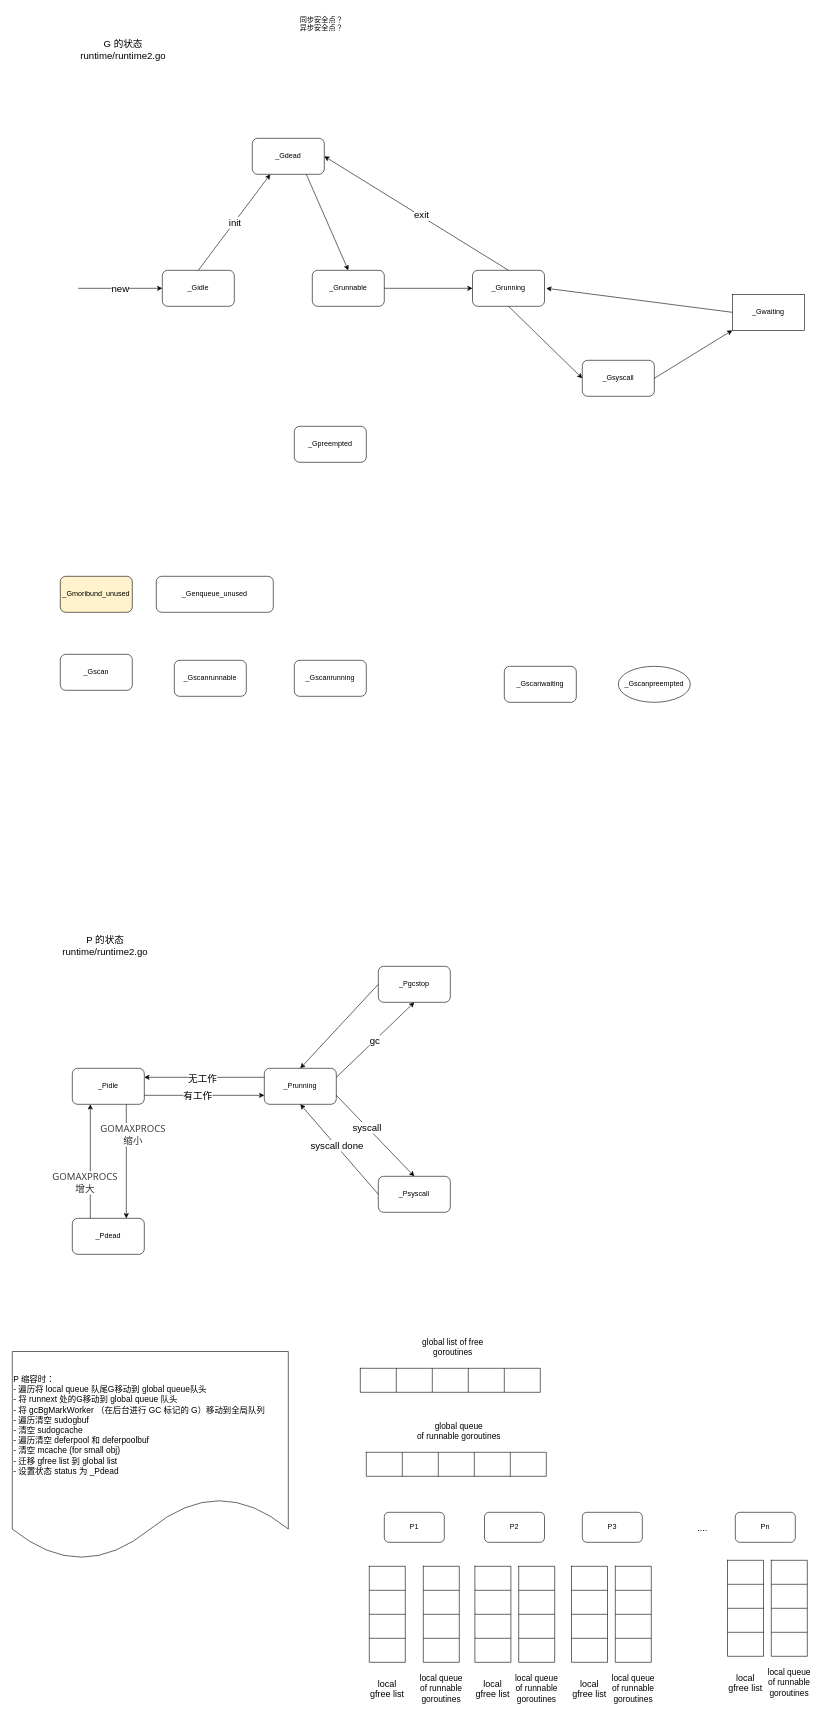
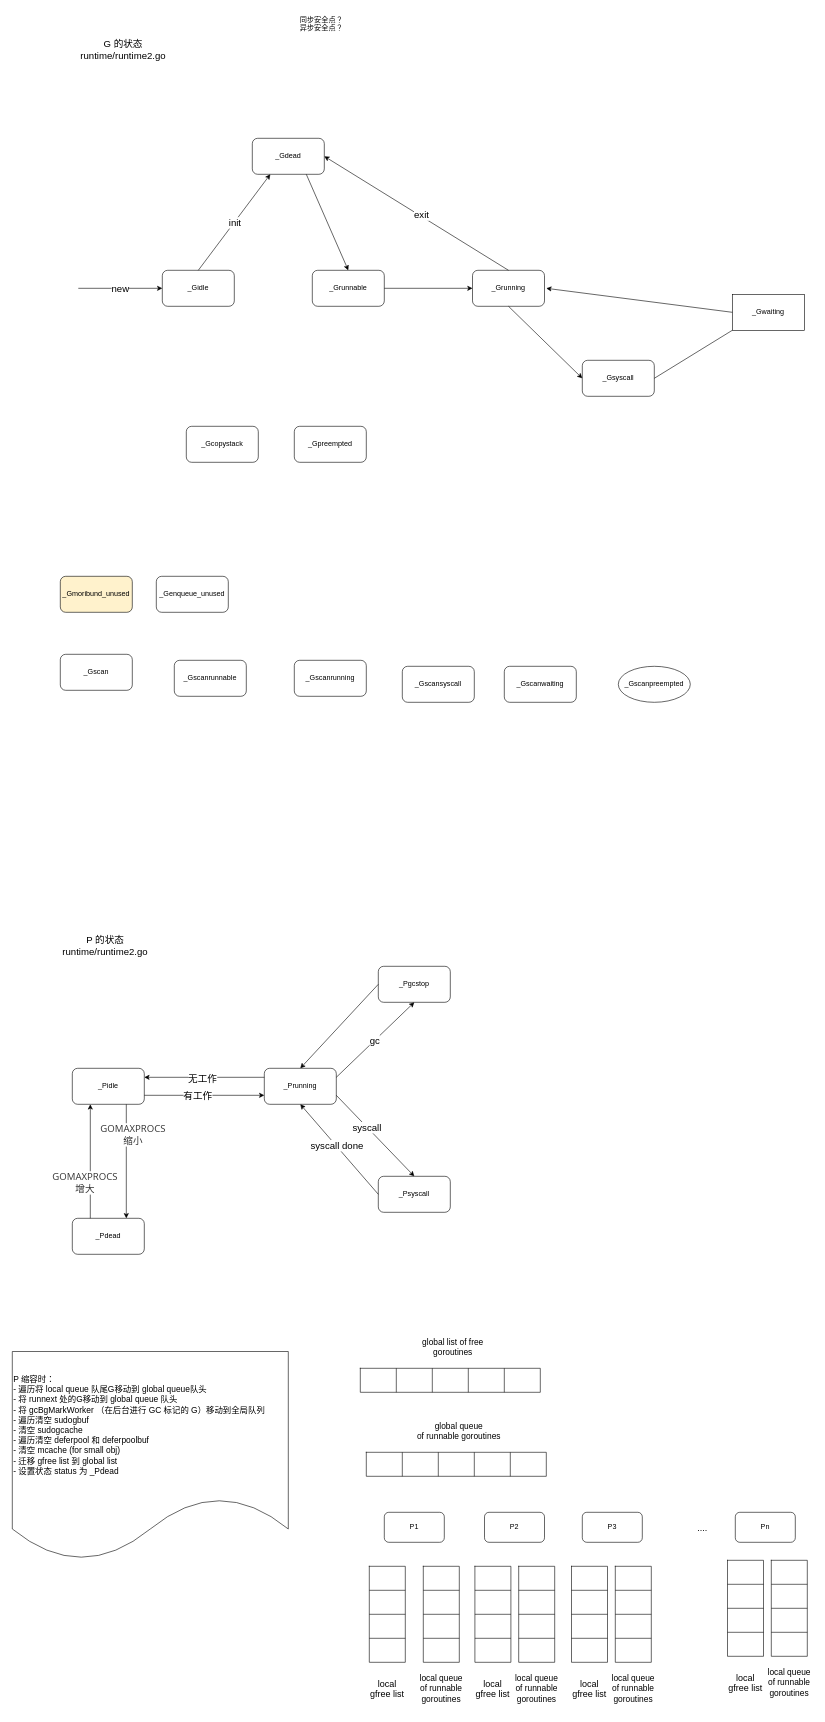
edge "_Gsyscall" -> "_Gwaiting": arrowhead classic -> none
node "_Gcopystack": added
node "_Genqueue_unused": size 117x36 -> 72x36
node "_Gscansyscall": added
